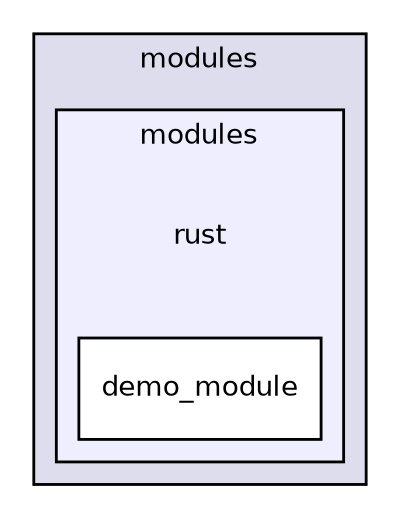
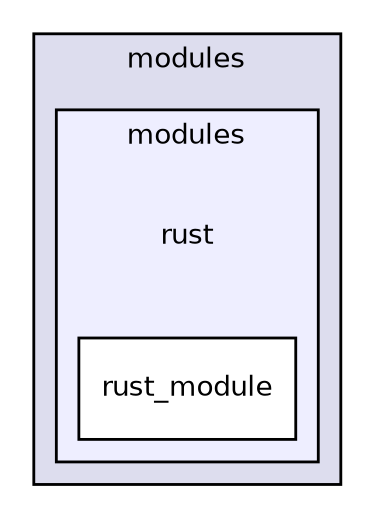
node "demo_module": label "demo_module" -> "rust_module"
